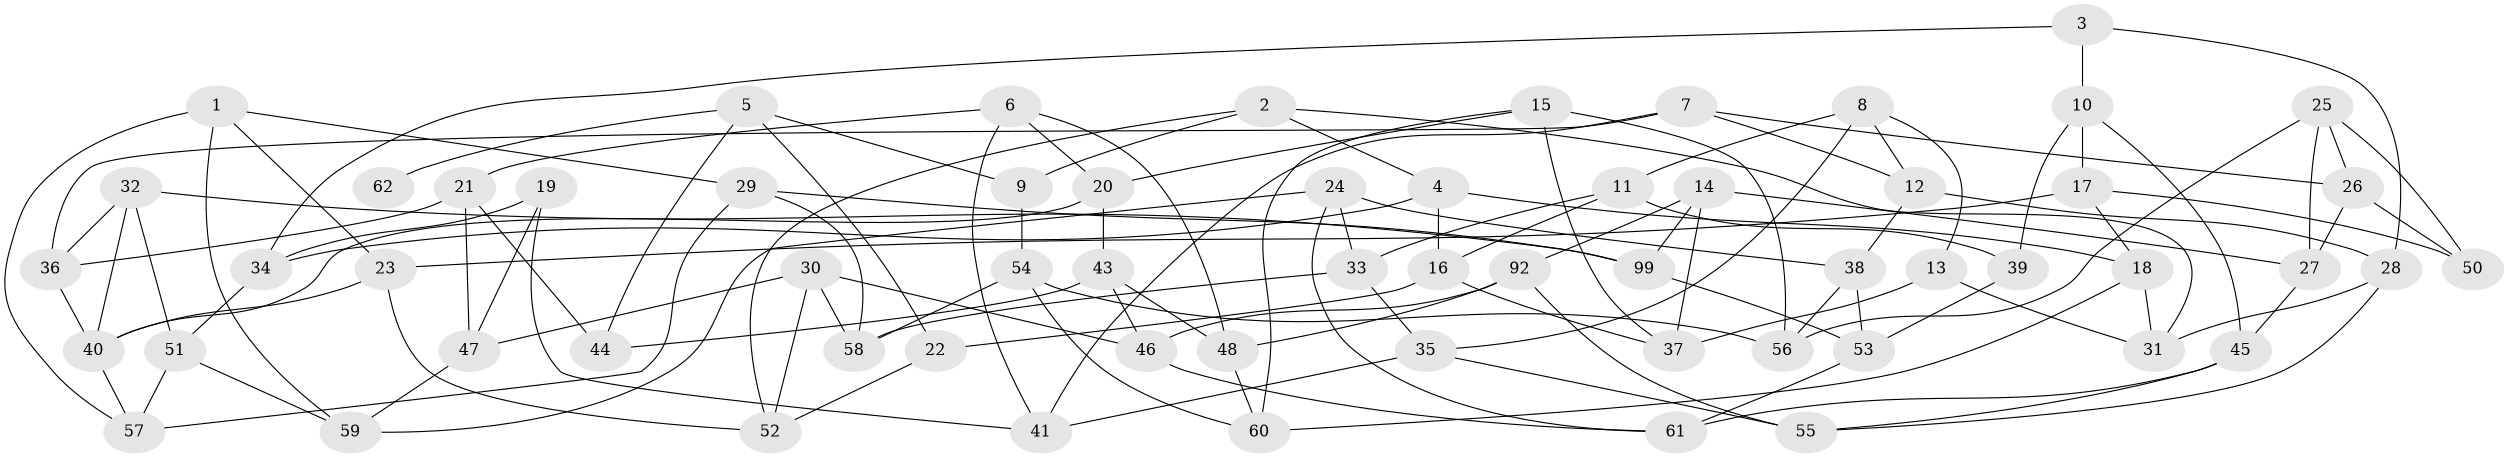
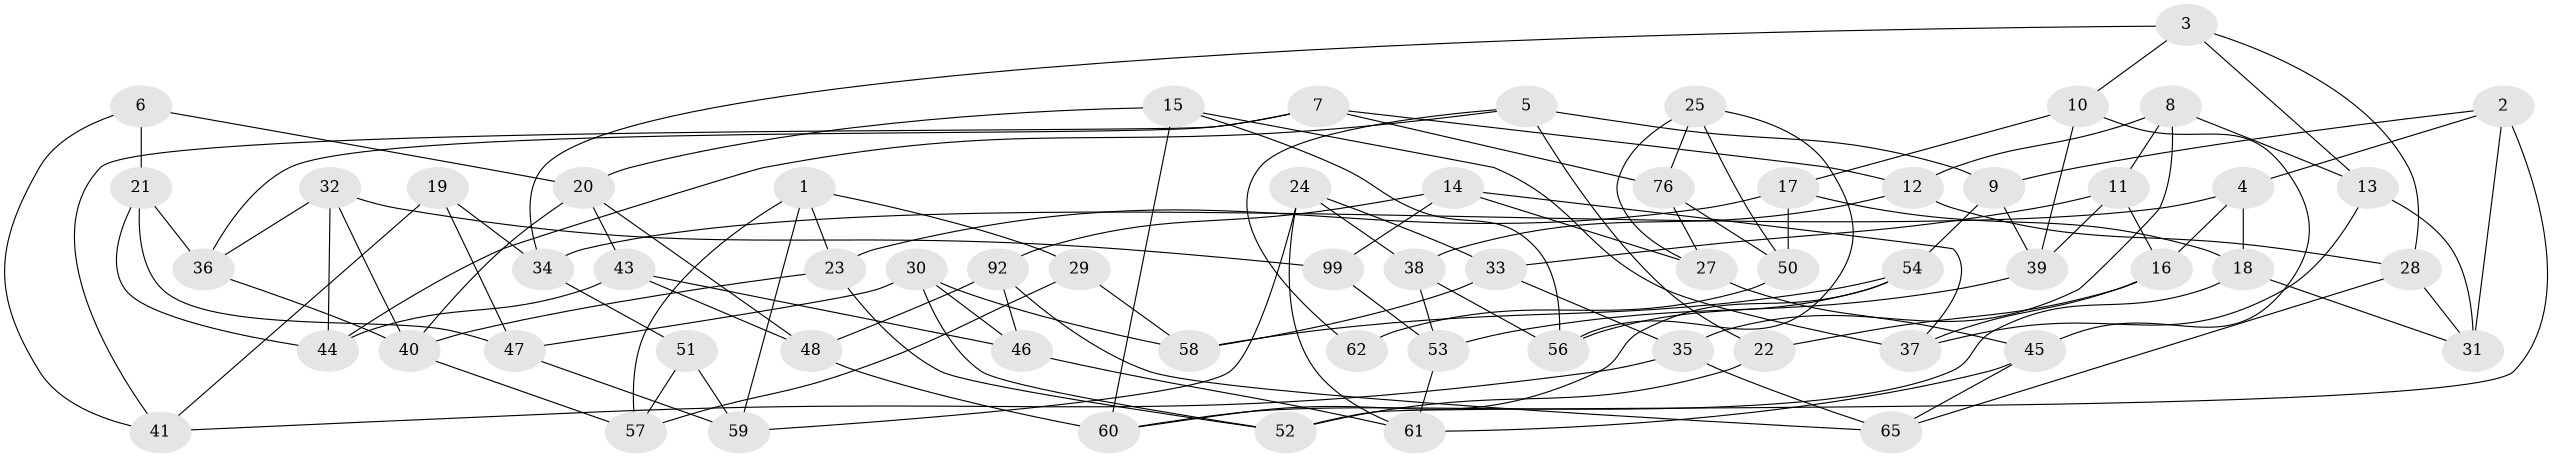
edge "3" -- "13": added
node "26": label "26" -> "76"
edge "6" -- "48": now "20" -- "48"
edge "29" -- "99": removed
edge "9" -- "39": added
edge "32" -- "51": now "32" -- "44"
edge "50" -- "62": added
node "55": label "55" -> "65"
